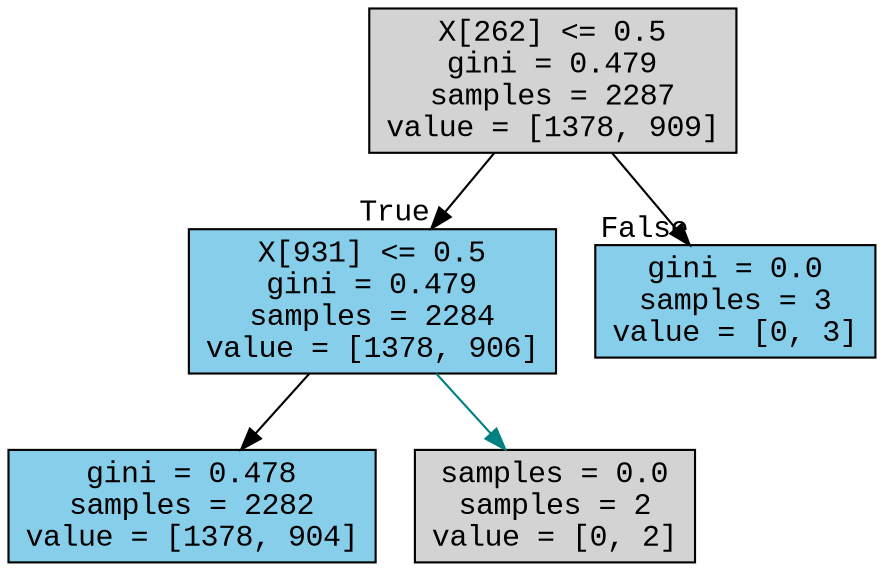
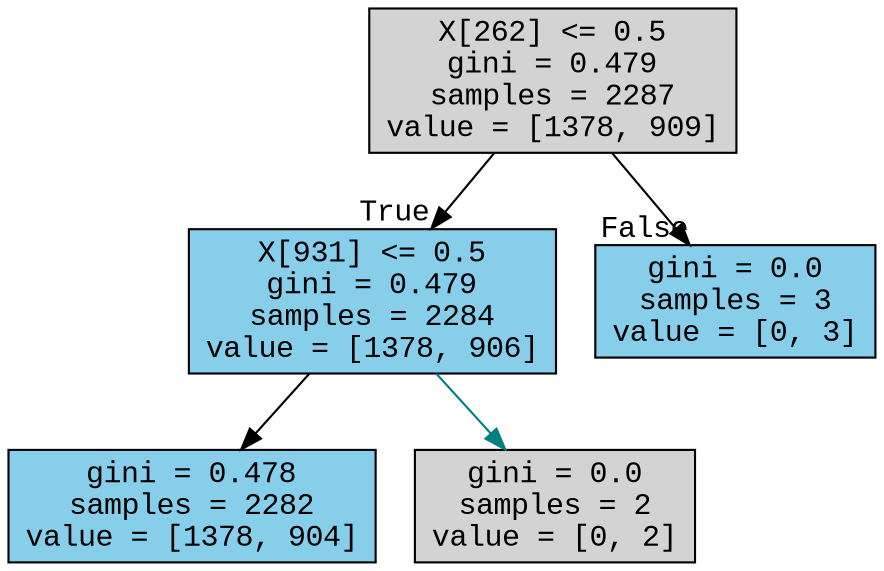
node "samples = 0.0 samples = 2 value = [0, 2]": label "samples = 0.0 samples = 2 value = [0, 2]" -> "gini = 0.0 samples = 2 value = [0, 2]"
